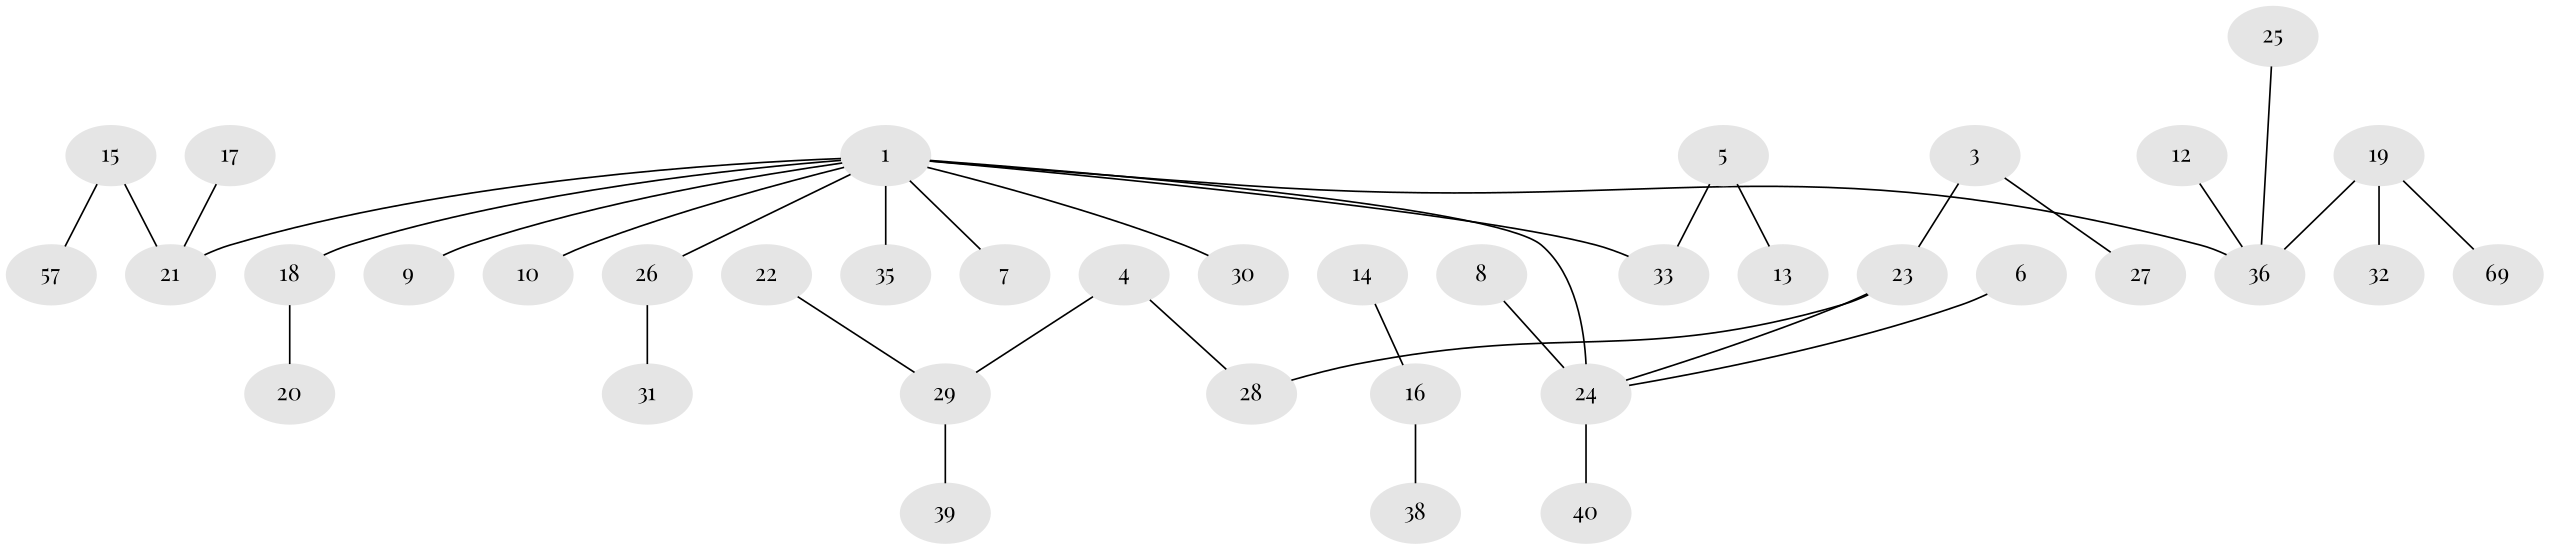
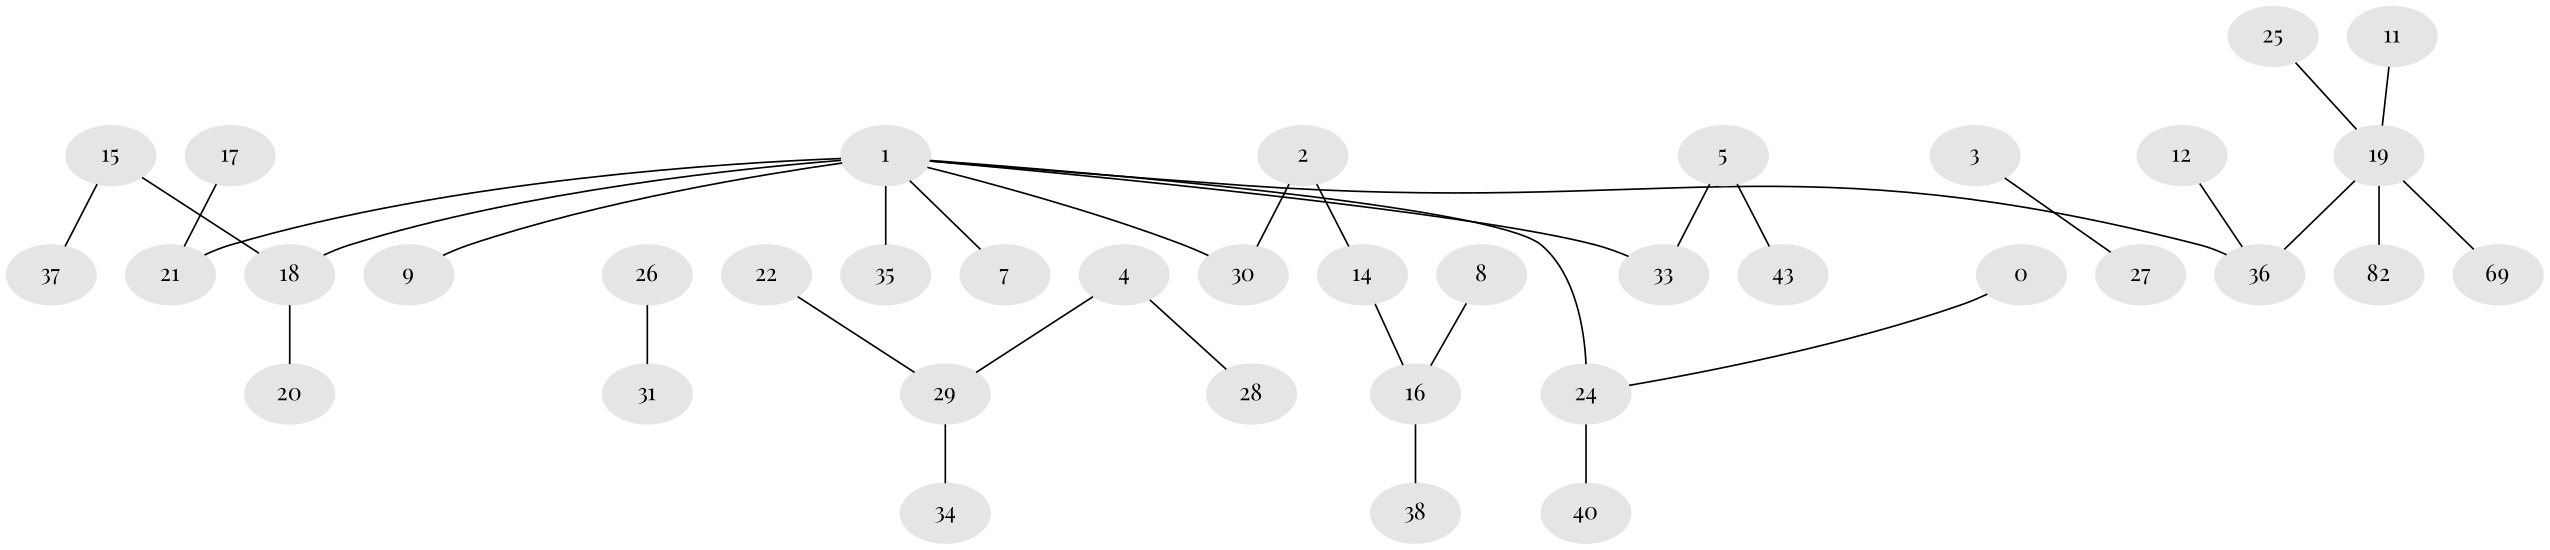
node "11": added
node "2": added
edge "25" -- "36": now "25" -- "19"
edge "15" -- "21": now "15" -- "18"
edge "1" -- "26": removed
node "57": label "57" -> "37"
node "10": removed
node "13": label "13" -> "43"
node "23": removed
node "6": label "6" -> "0"
node "32": label "32" -> "82"
edge "8" -- "24": now "8" -- "16"
node "39": label "39" -> "34"
